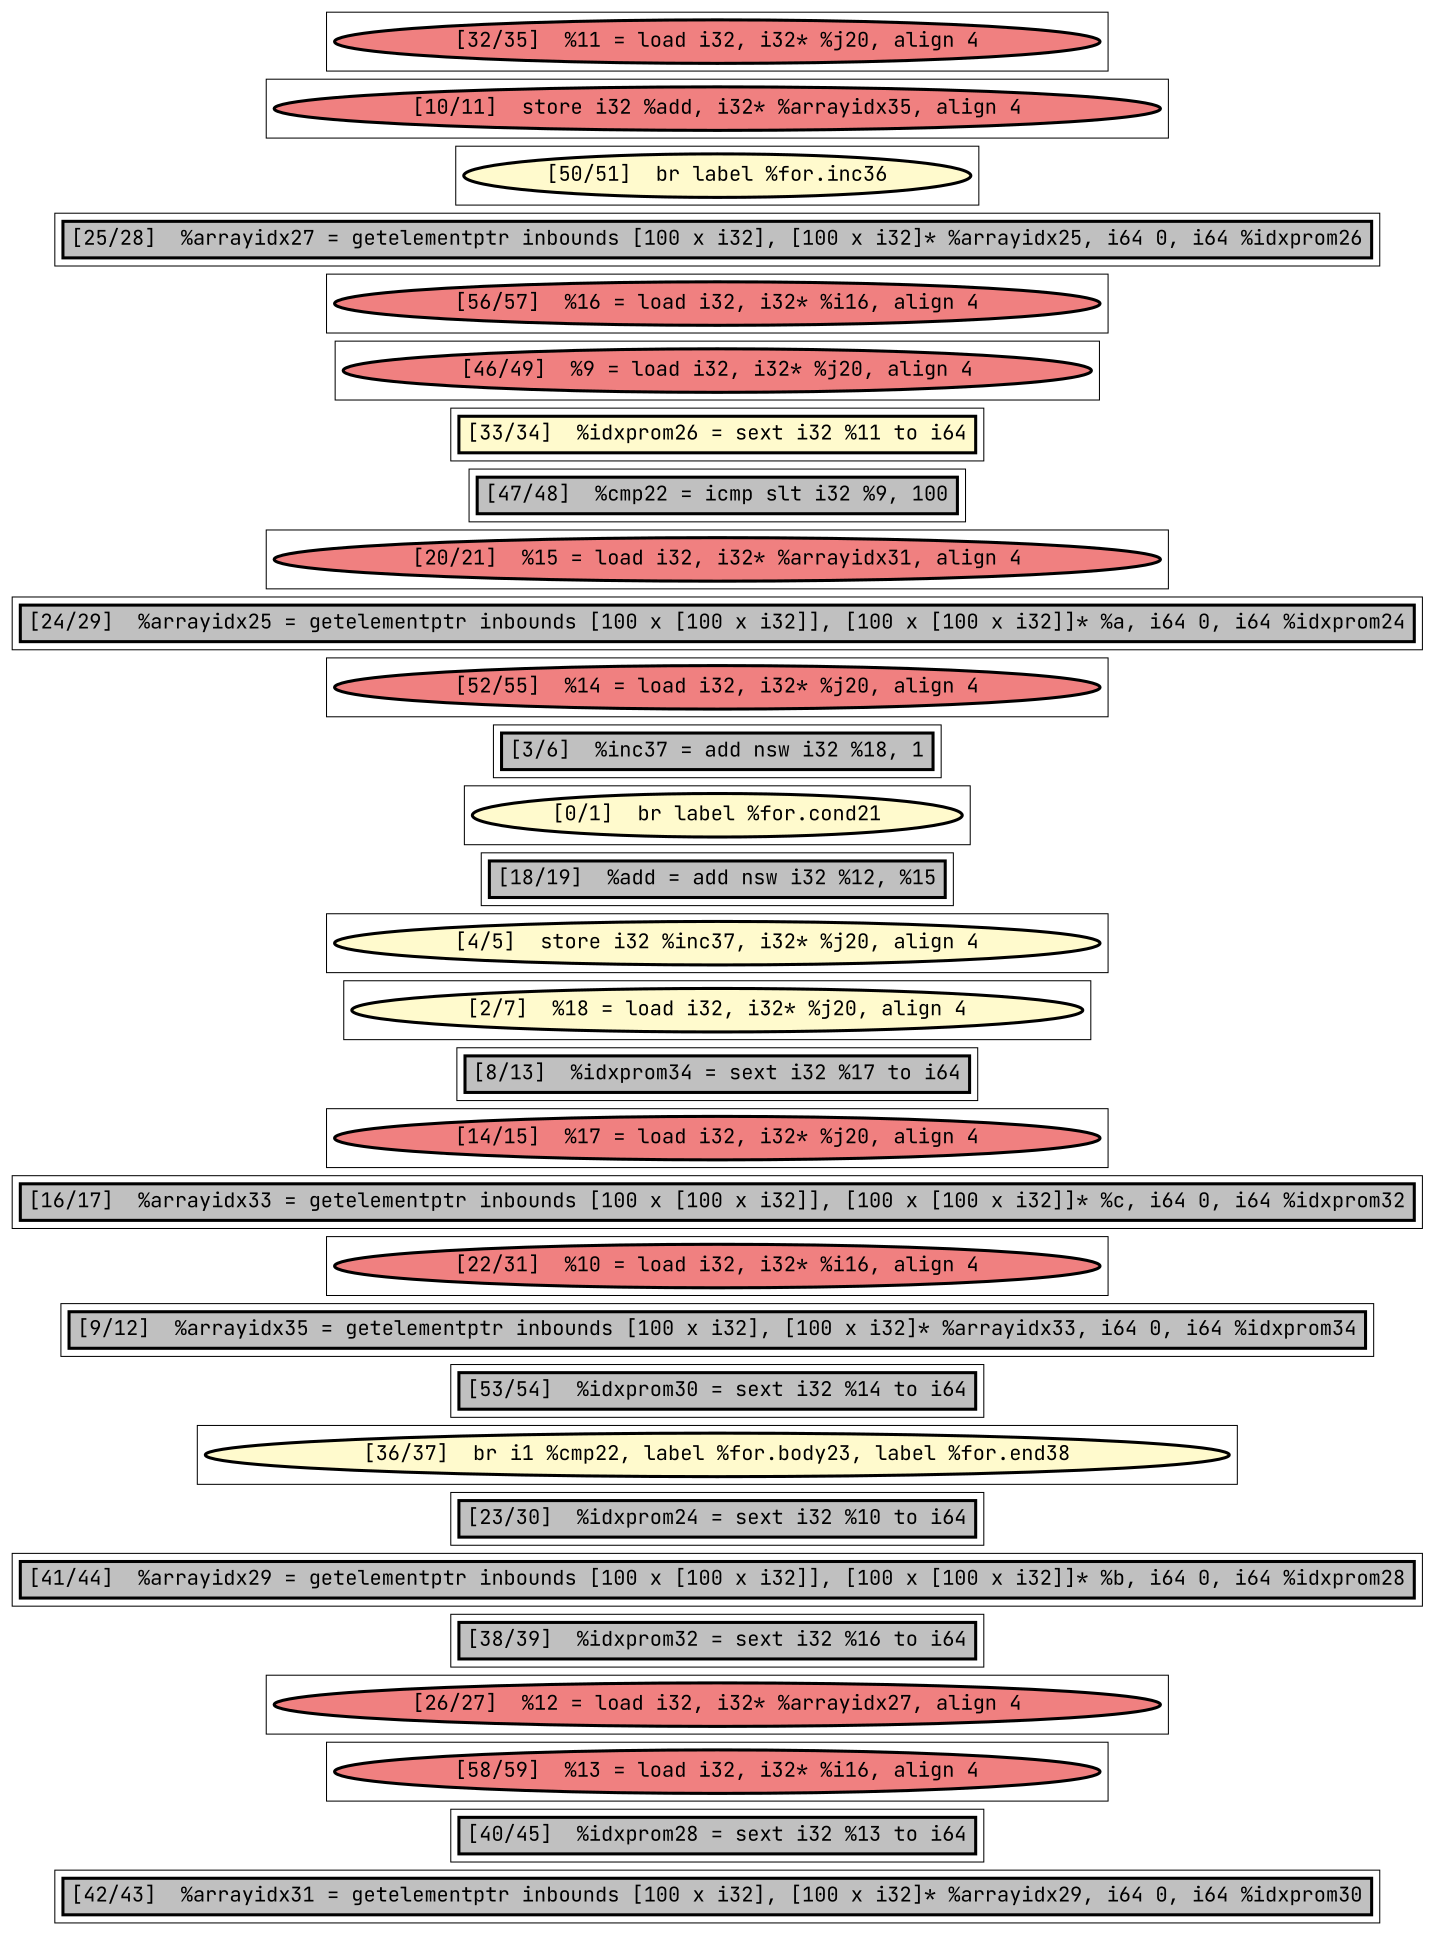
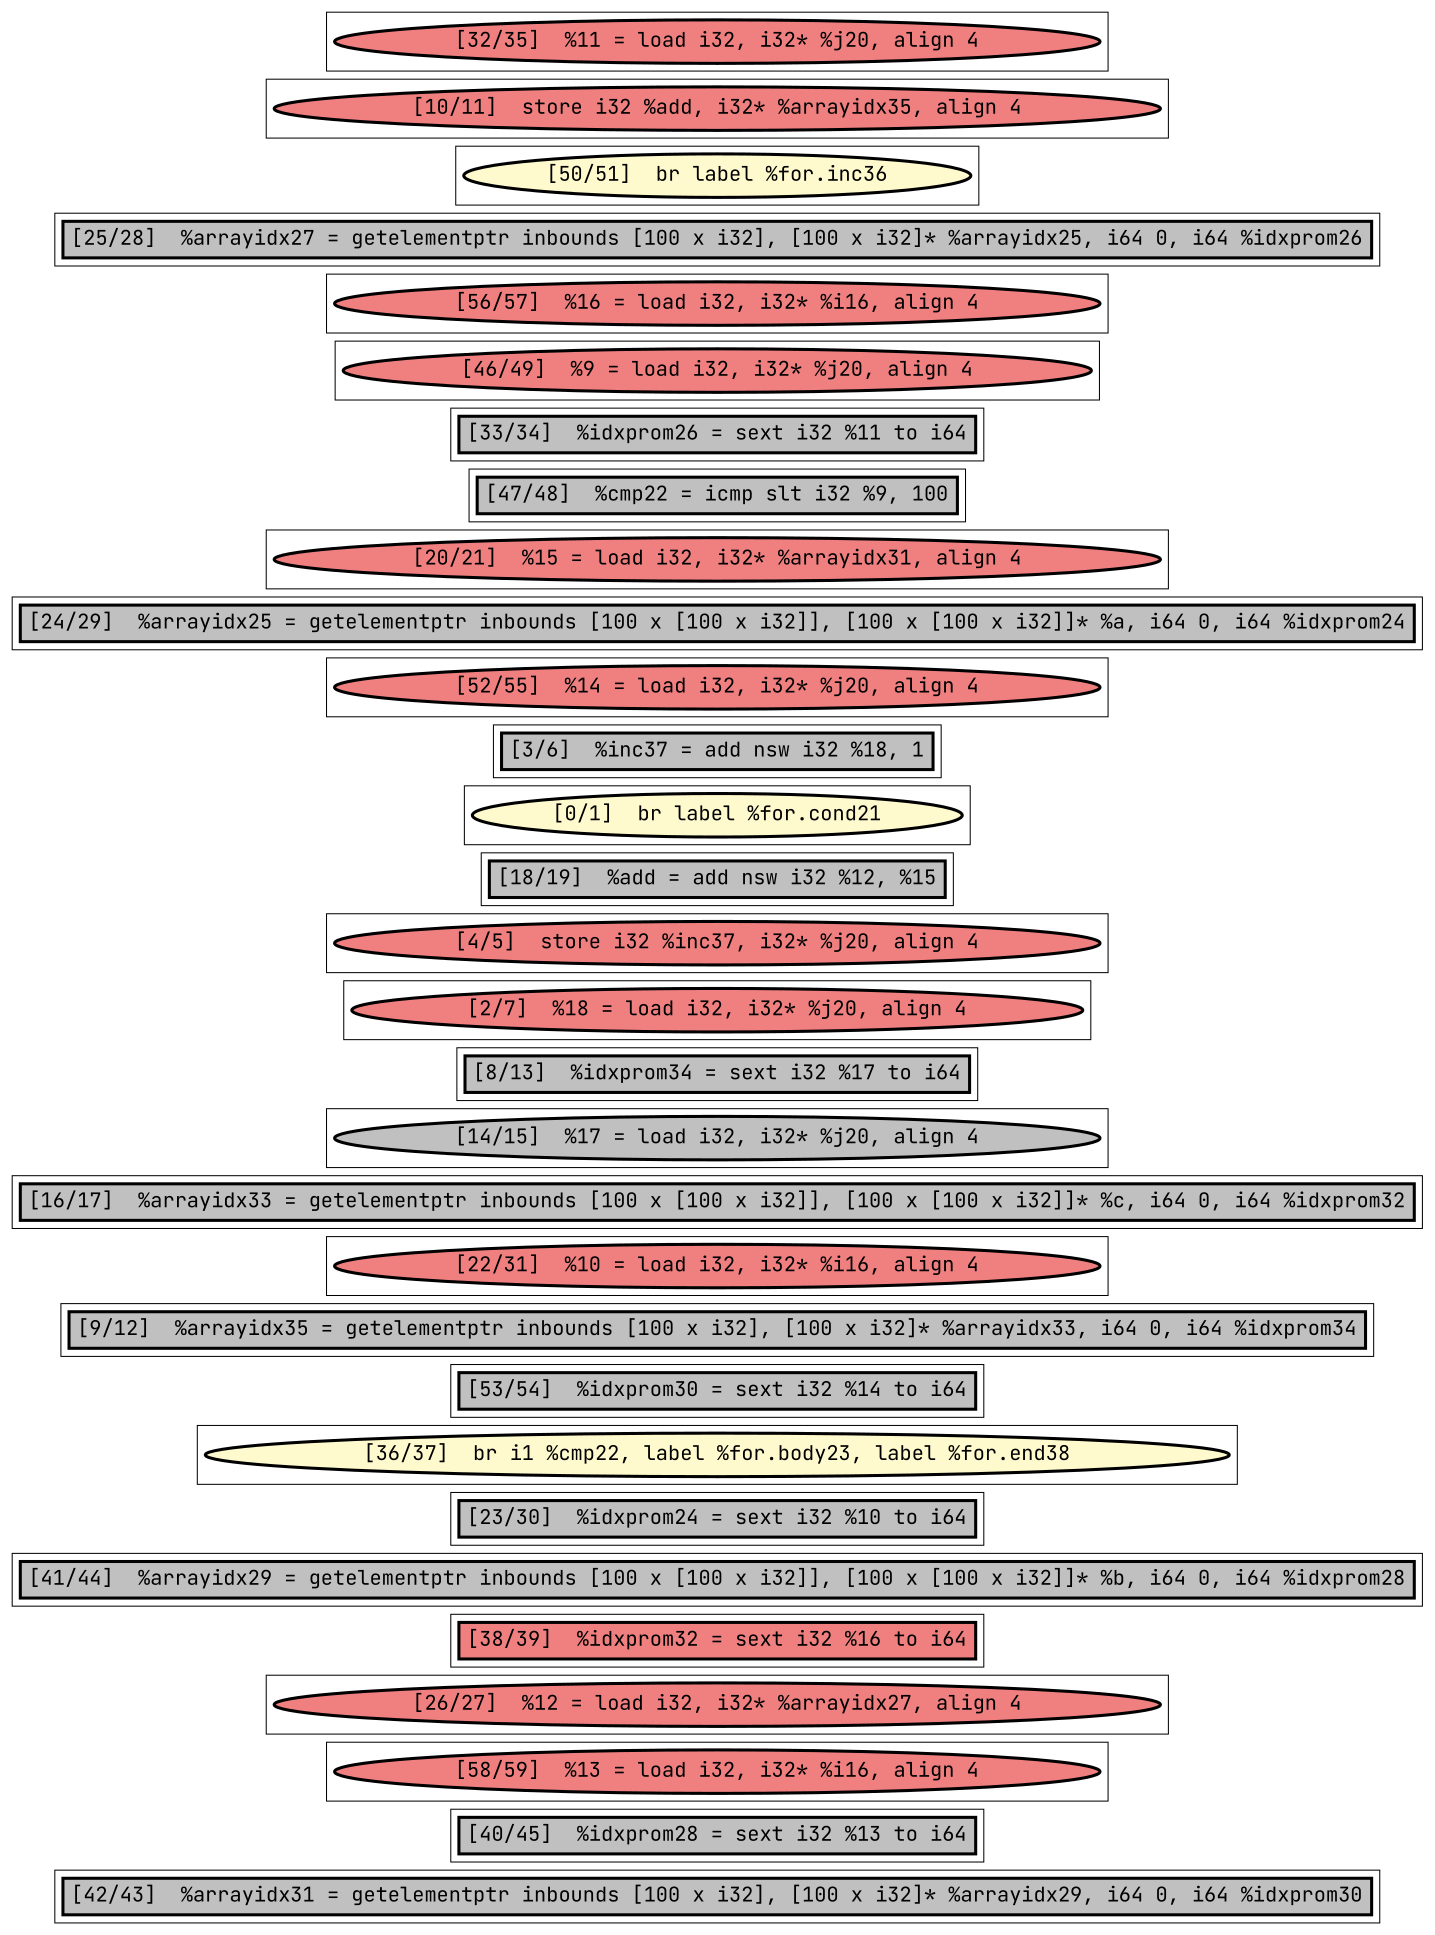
node "[33/34]  %idxprom26 = sext i32 %11 to i64": fillcolor lemonchiffon -> grey
node "[4/5]  store i32 %inc37, i32* %j20, align 4": fillcolor lemonchiffon -> lightcoral
node "[2/7]  %18 = load i32, i32* %j20, align 4": fillcolor lemonchiffon -> lightcoral
node "[14/15]  %17 = load i32, i32* %j20, align 4": fillcolor lightcoral -> grey
node "[38/39]  %idxprom32 = sext i32 %16 to i64": fillcolor grey -> lightcoral
